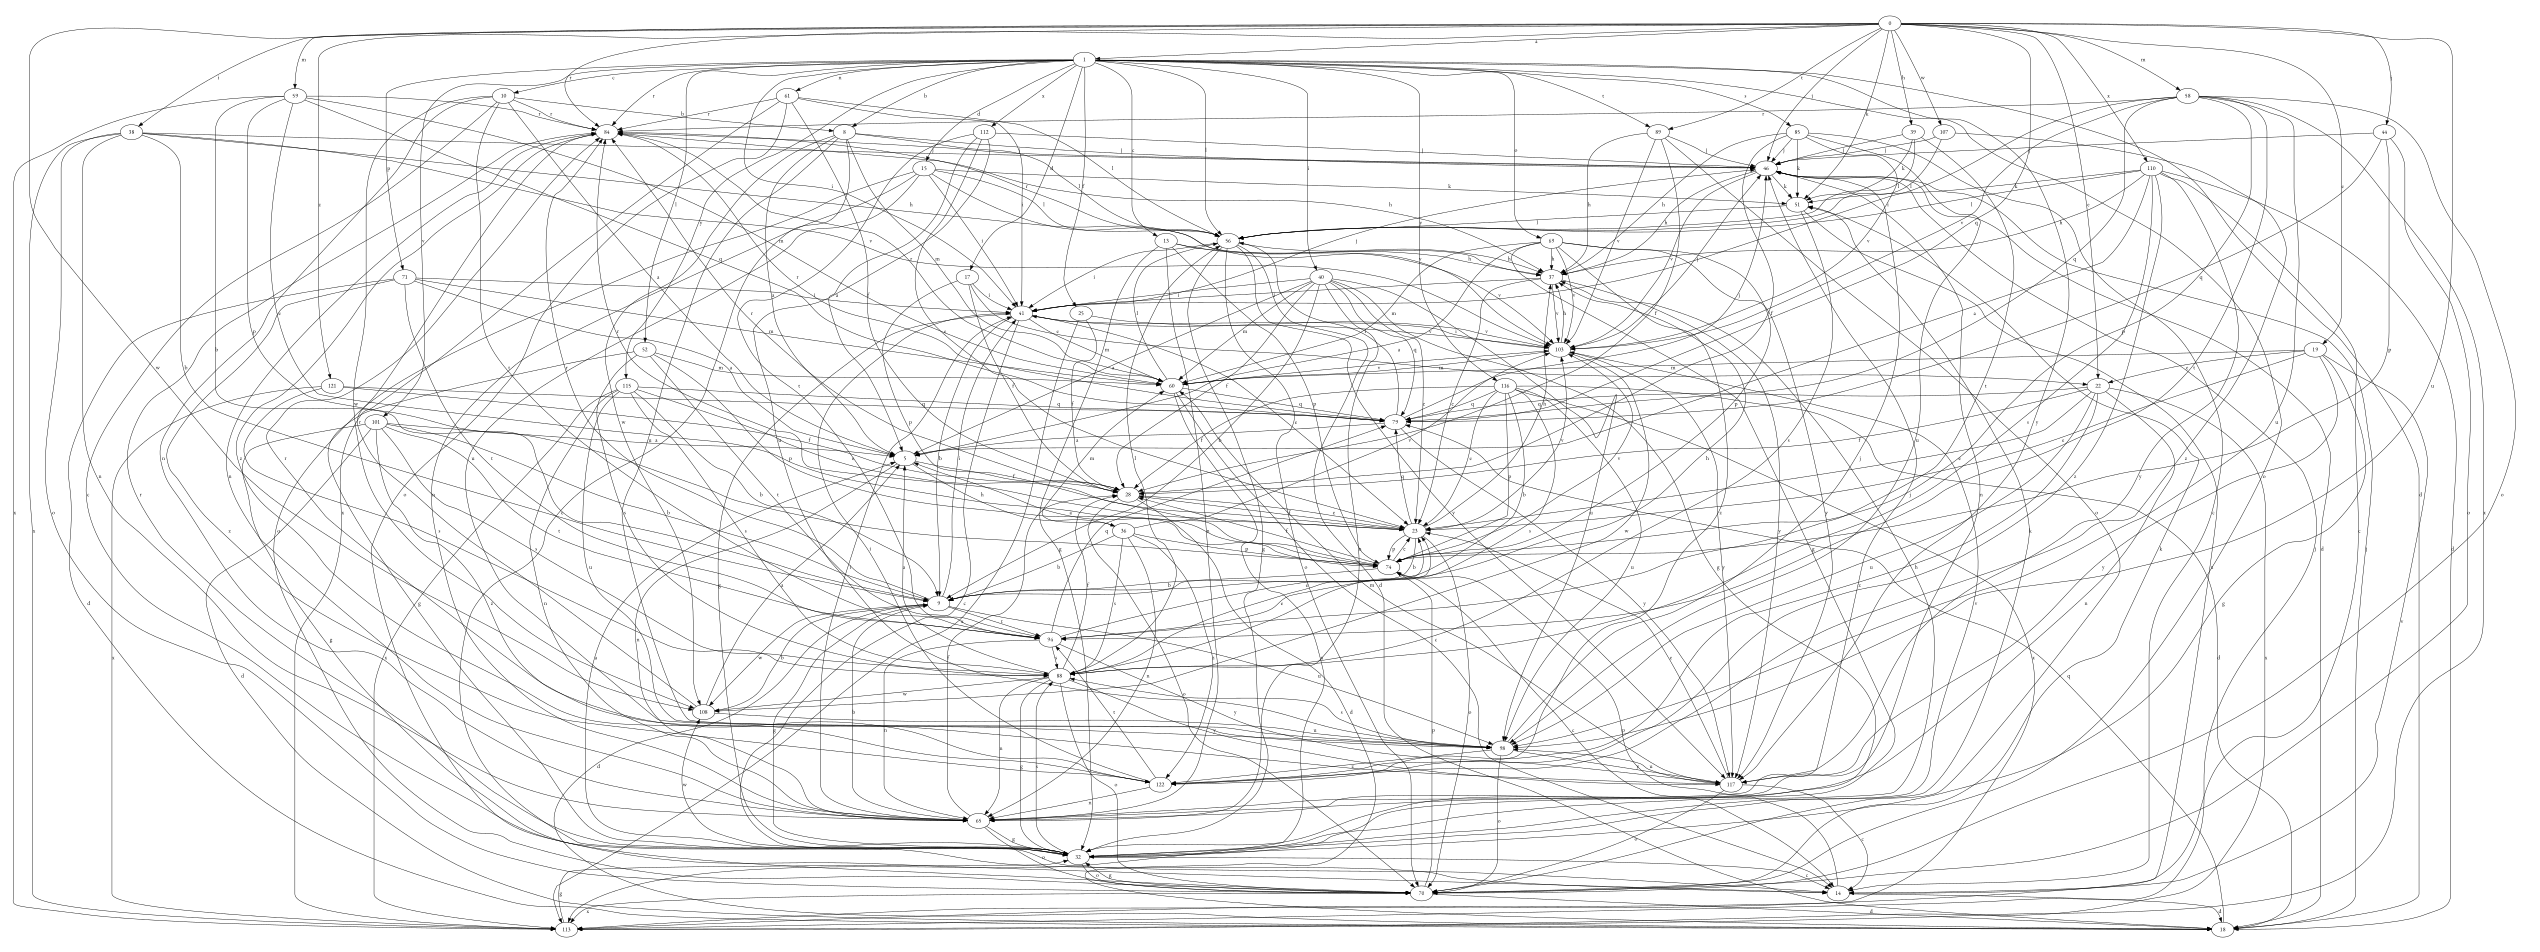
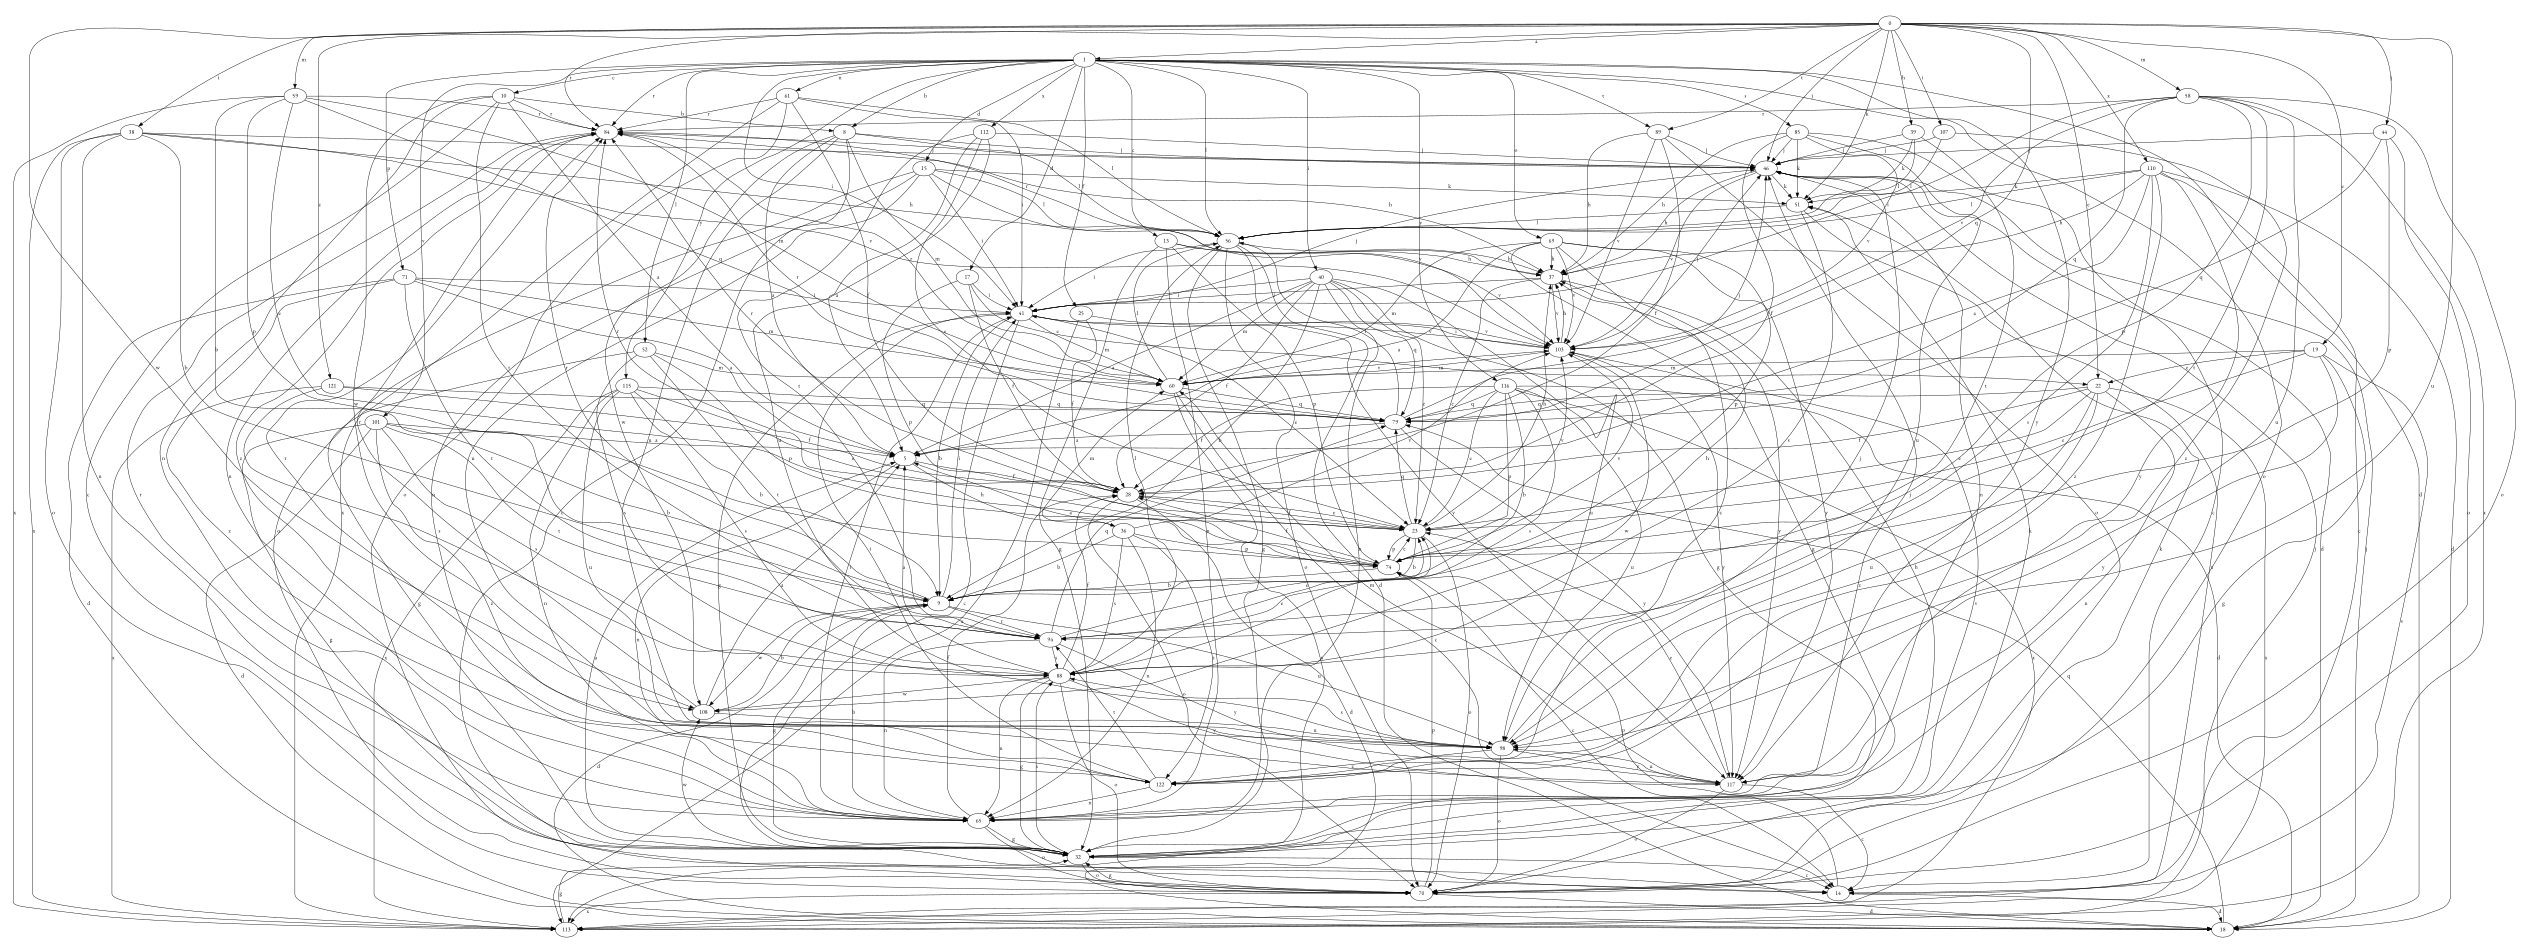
edge "0" -> "107": label "w" -> "i"
